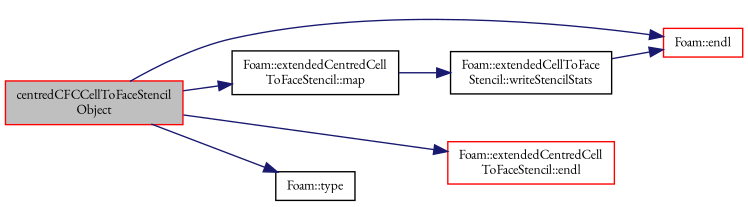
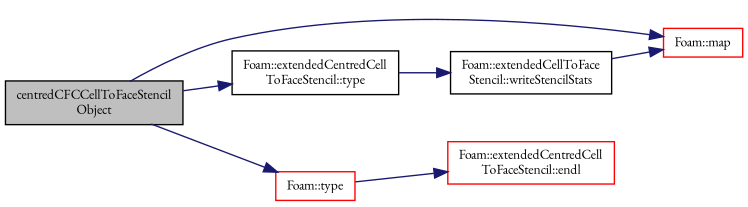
node "Foam::endl": label "Foam::endl" -> "Foam::map"
node "Foam::extendedCentredCell ToFaceStencil::map": label "Foam::extendedCentredCell ToFaceStencil::map" -> "Foam::extendedCentredCell ToFaceStencil::type"
node "centredCFCCellToFaceStencil Object": color red -> black
edge "centredCFCCellToFaceStencil Object" -> "Foam::extendedCentredCell ToFaceStencil::endl": now "Foam::type" -> "Foam::extendedCentredCell ToFaceStencil::endl"
node "Foam::type": color black -> red
